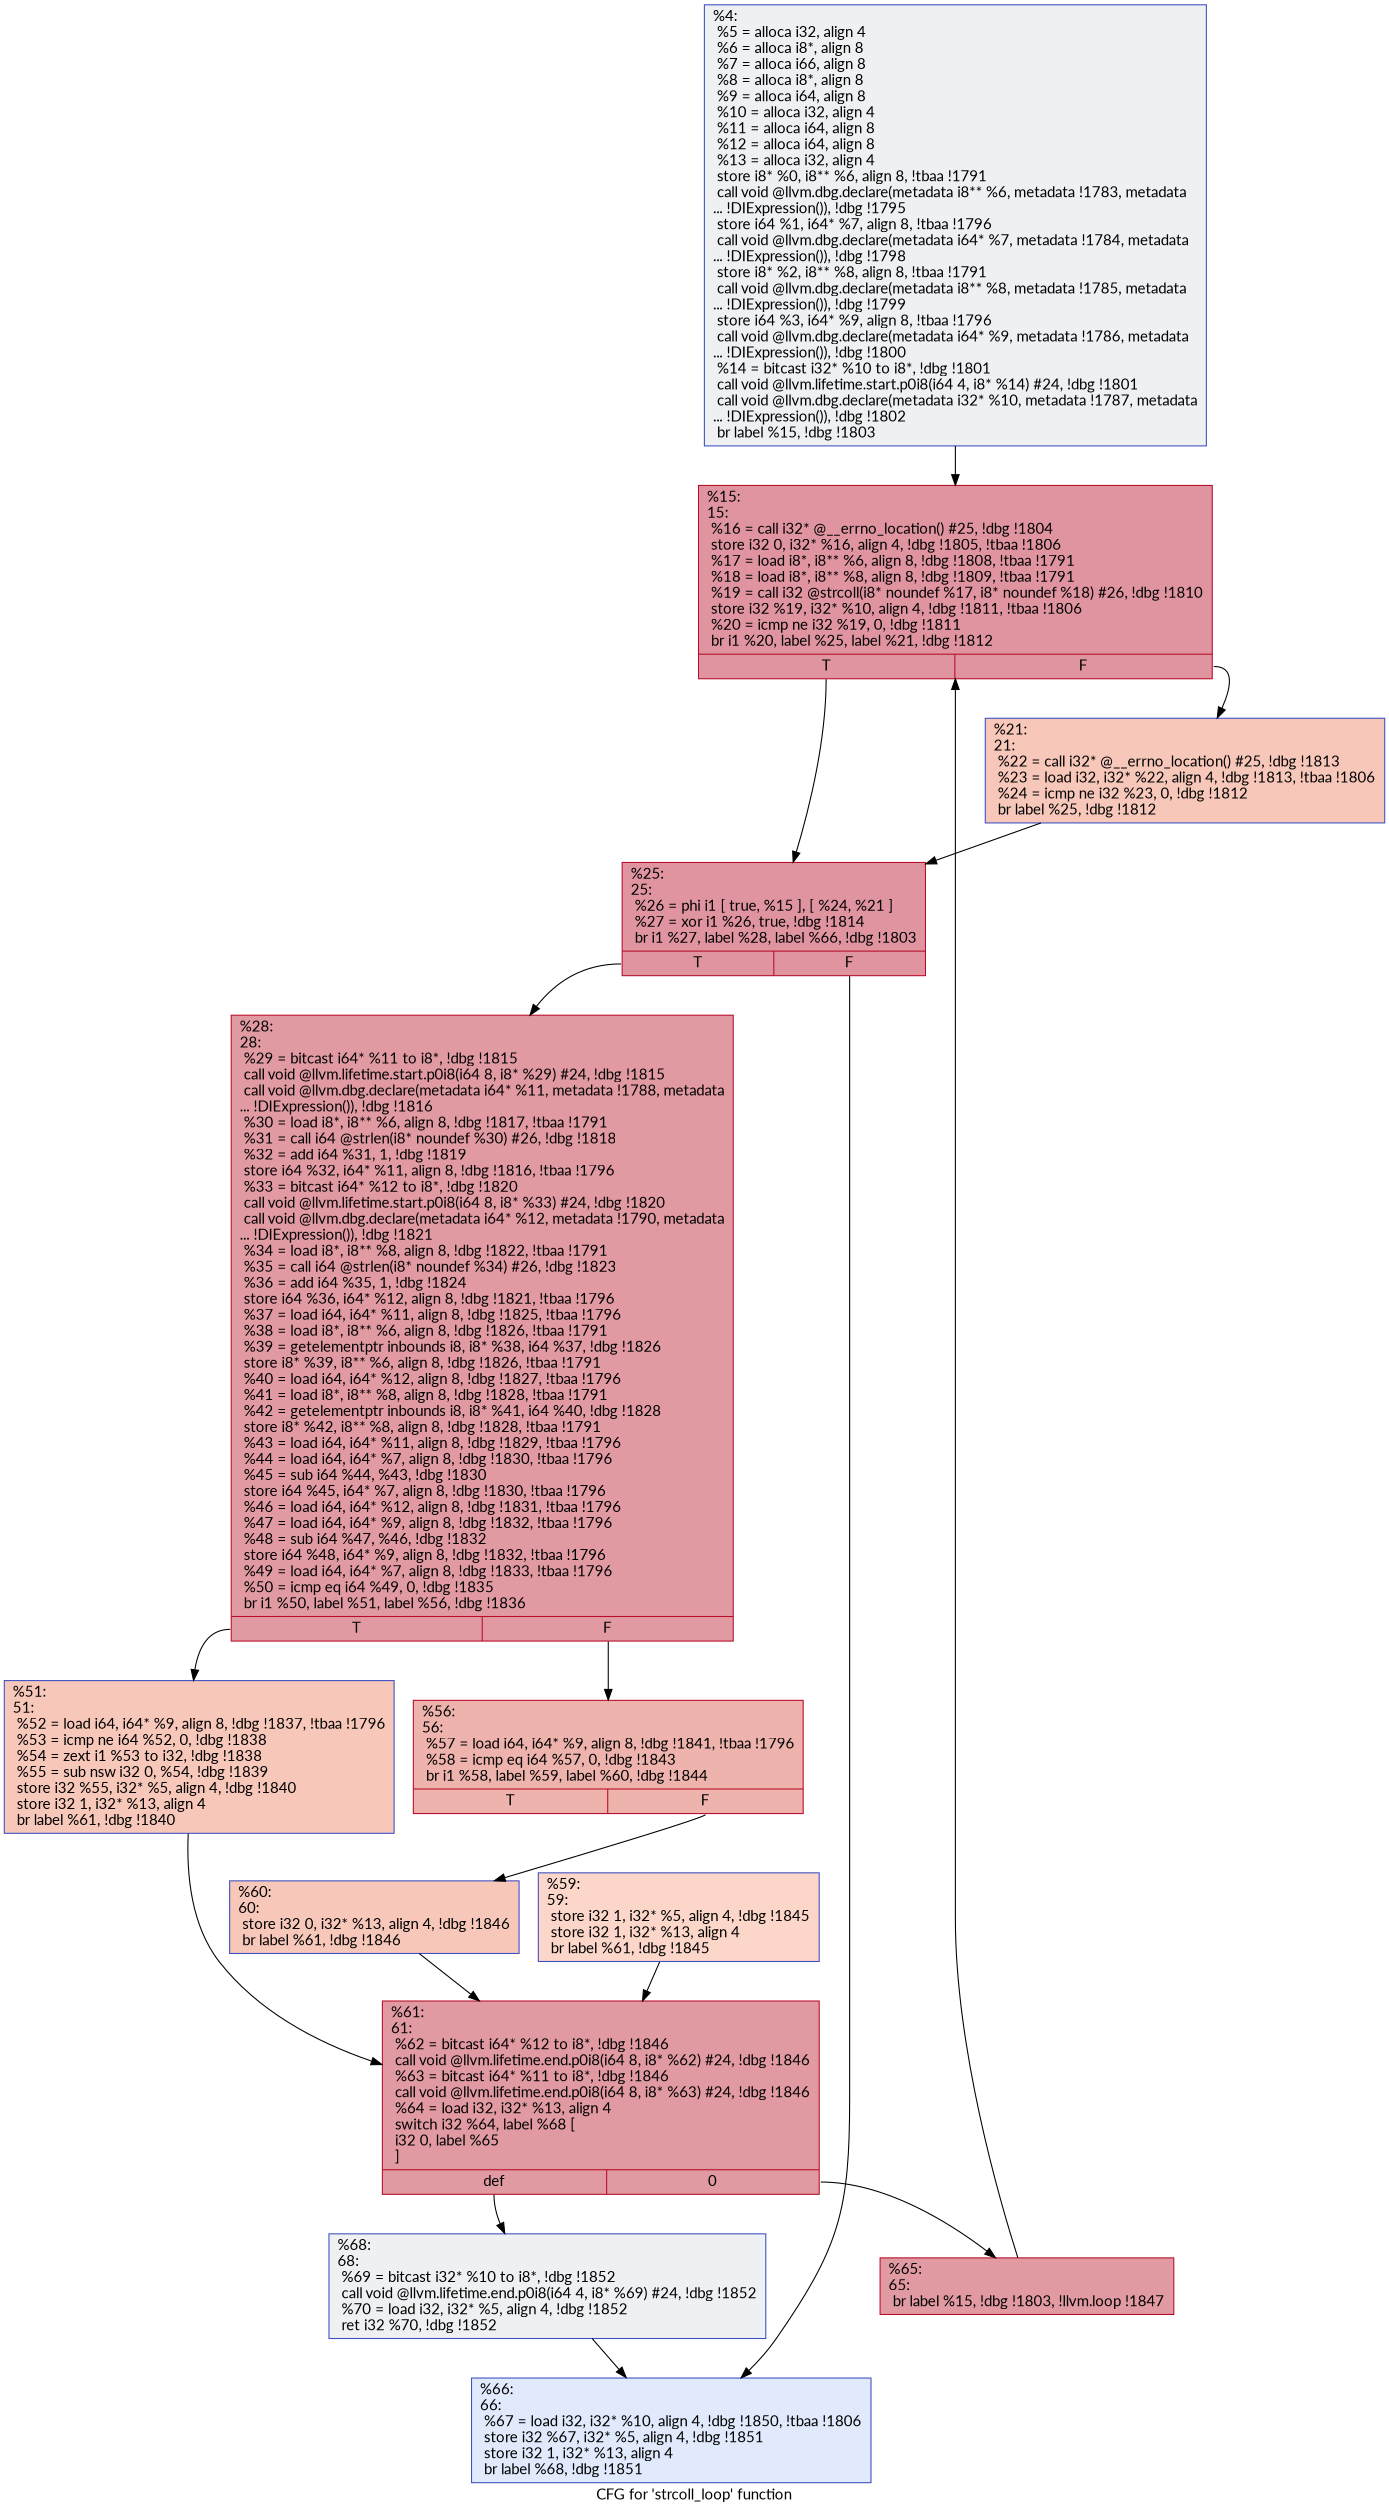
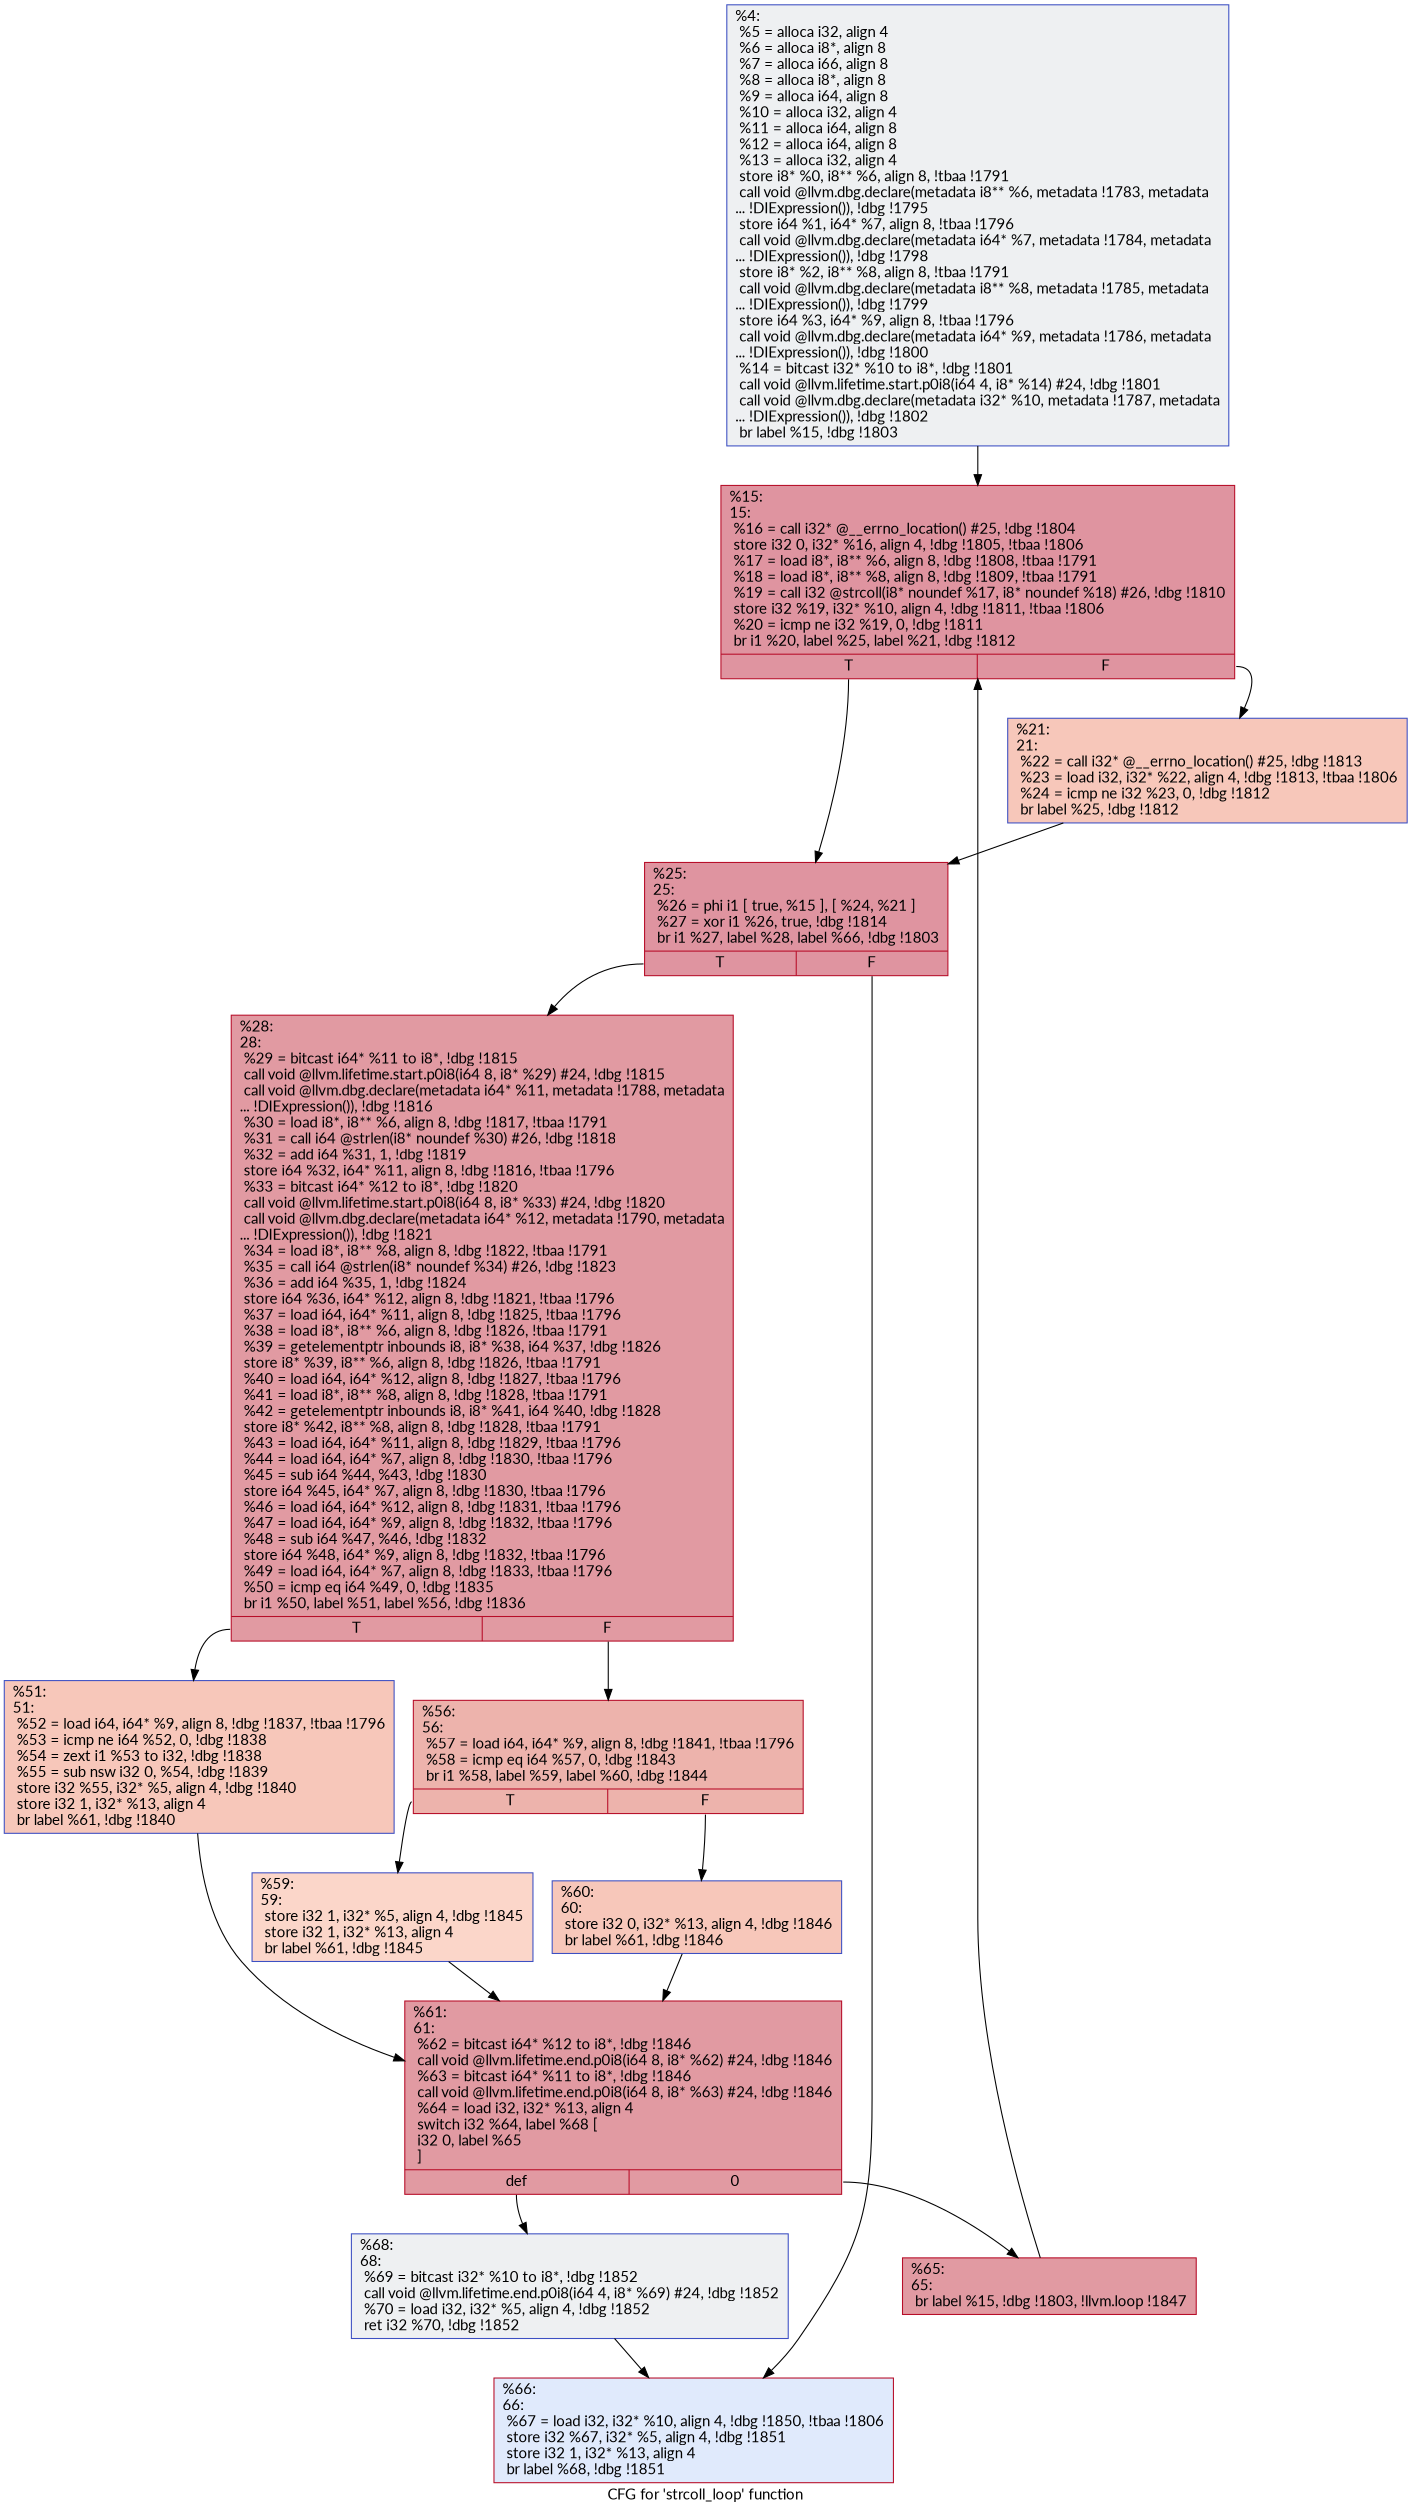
edge "%56:" -> "%59:": added
node "%66:": color #3d50c3ff -> #b70d28ff
